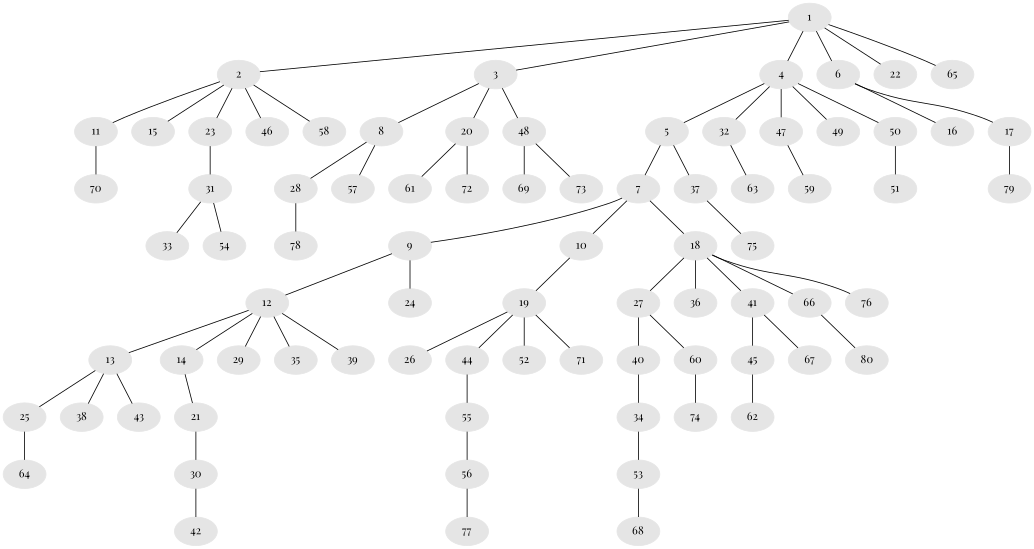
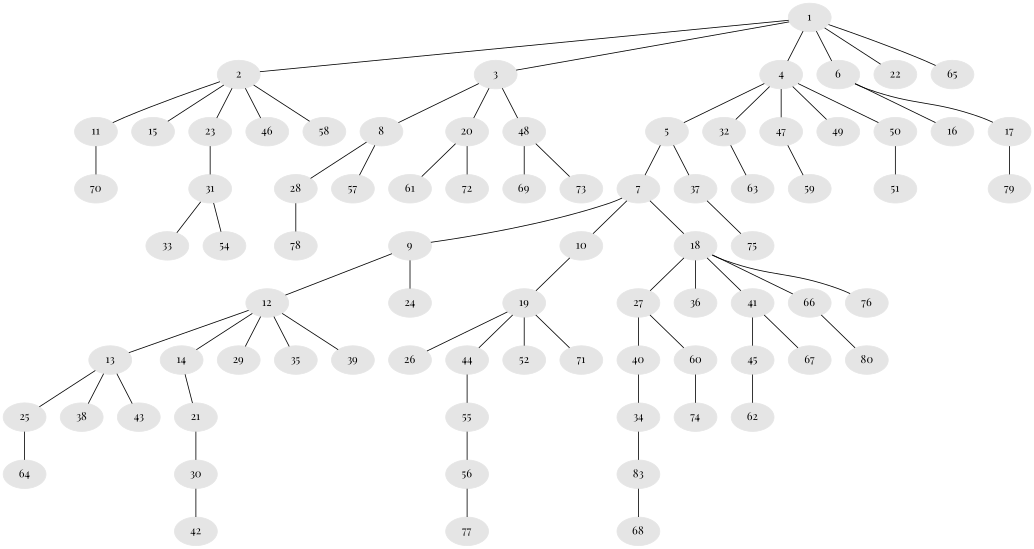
node "53": label "53" -> "83"
